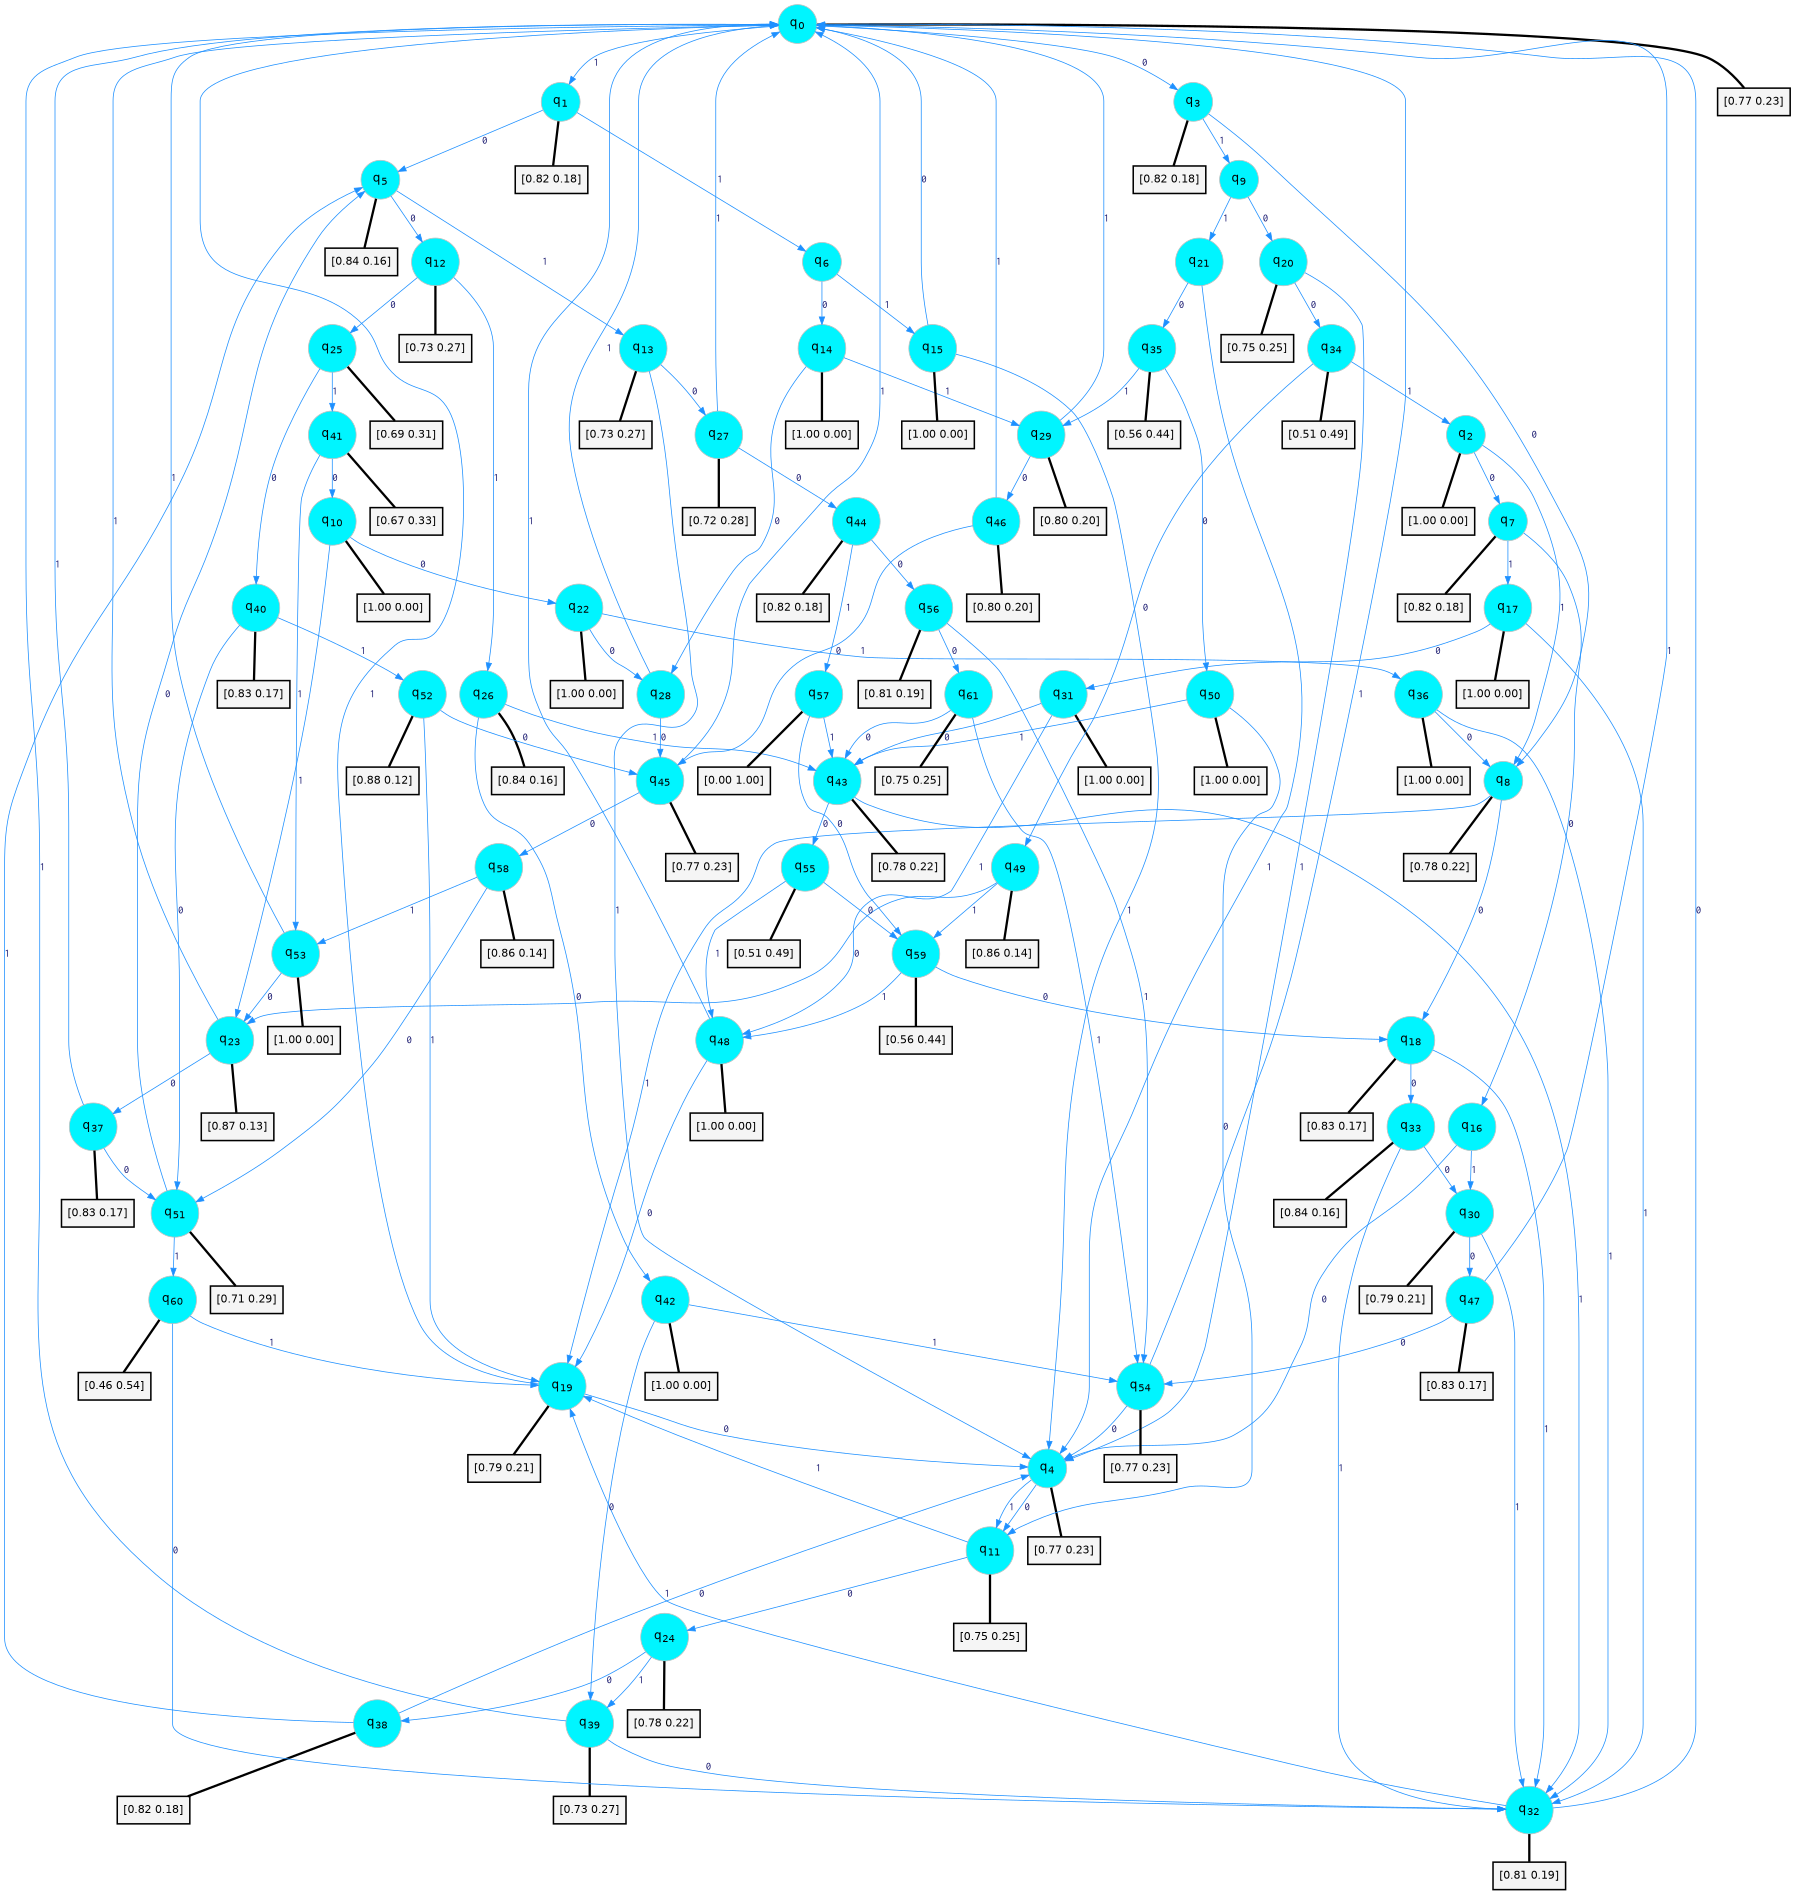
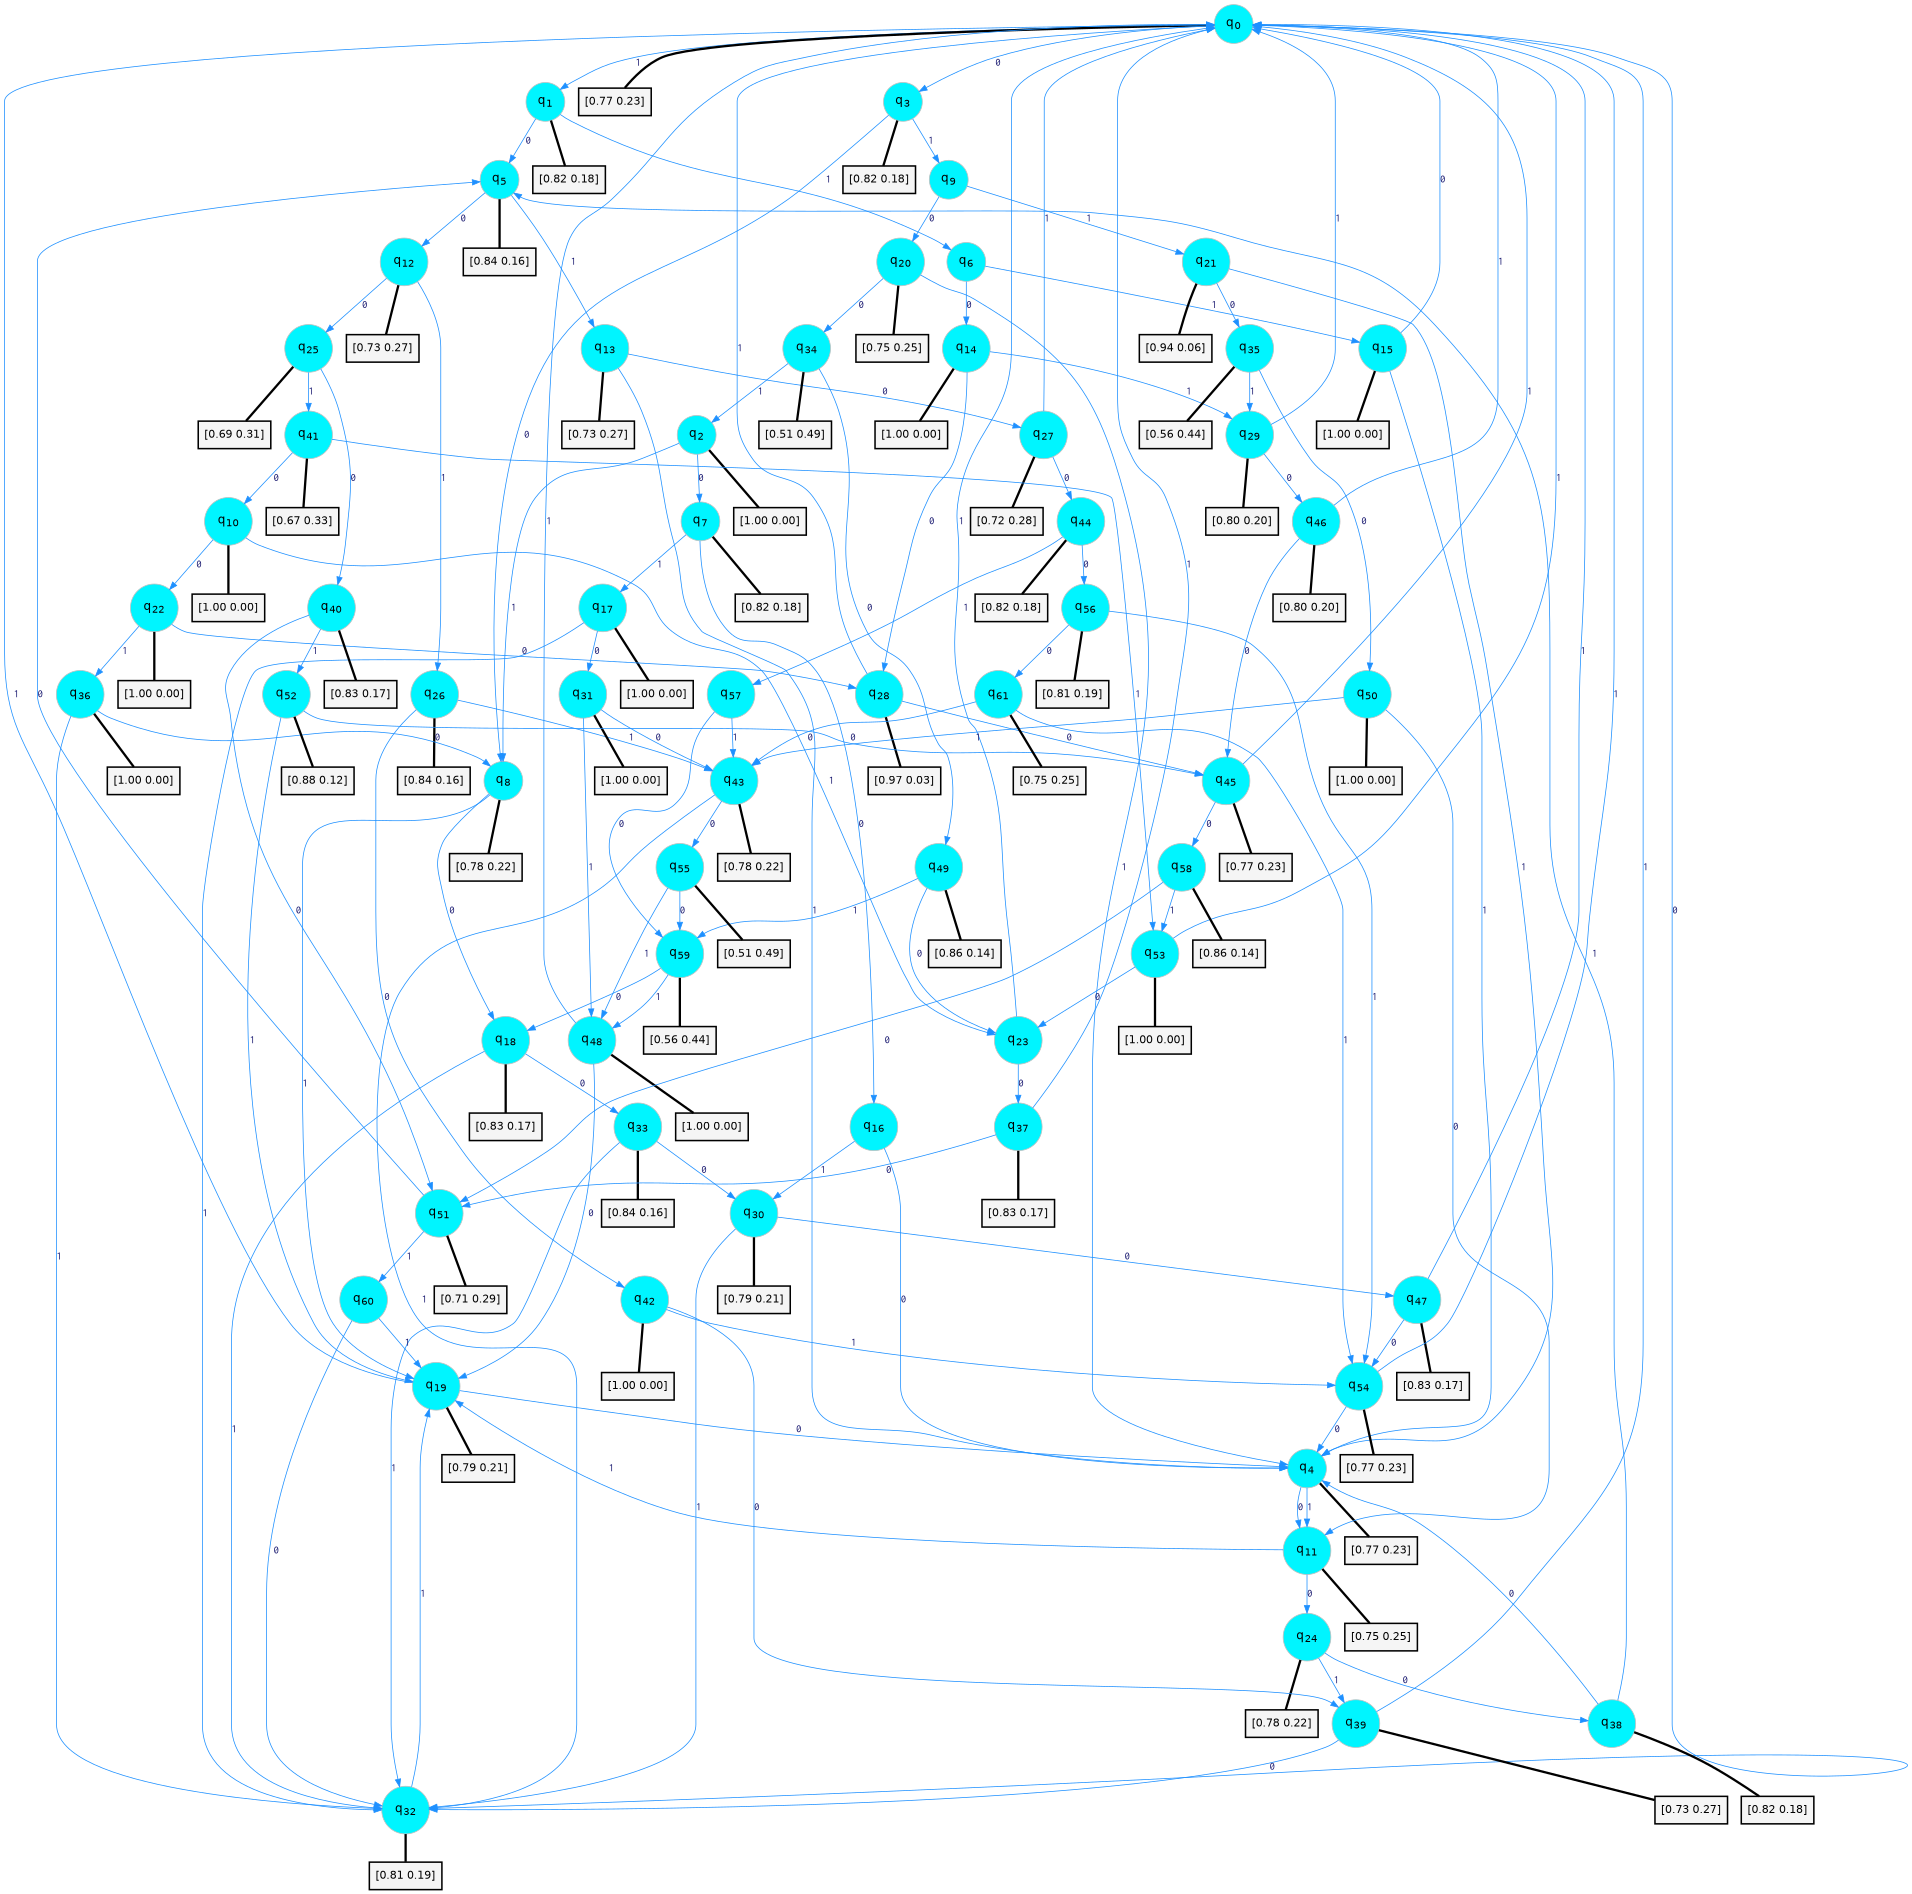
node "[0.94 0.06]": added
node "[0.00 1.00]": removed
node "[0.97 0.03]": added
node "[0.87 0.13]": removed
node "[0.46 0.54]": removed
